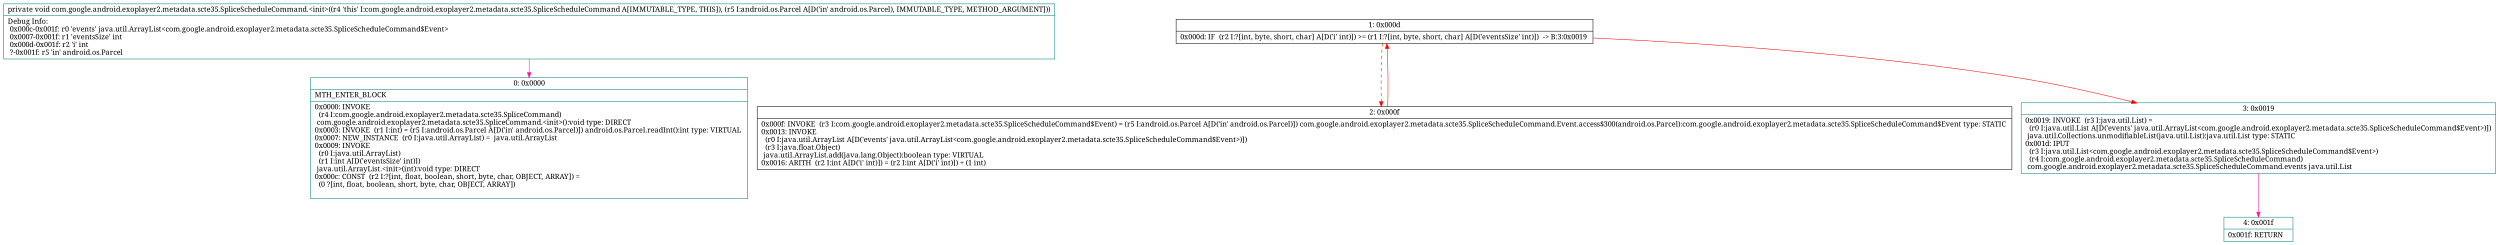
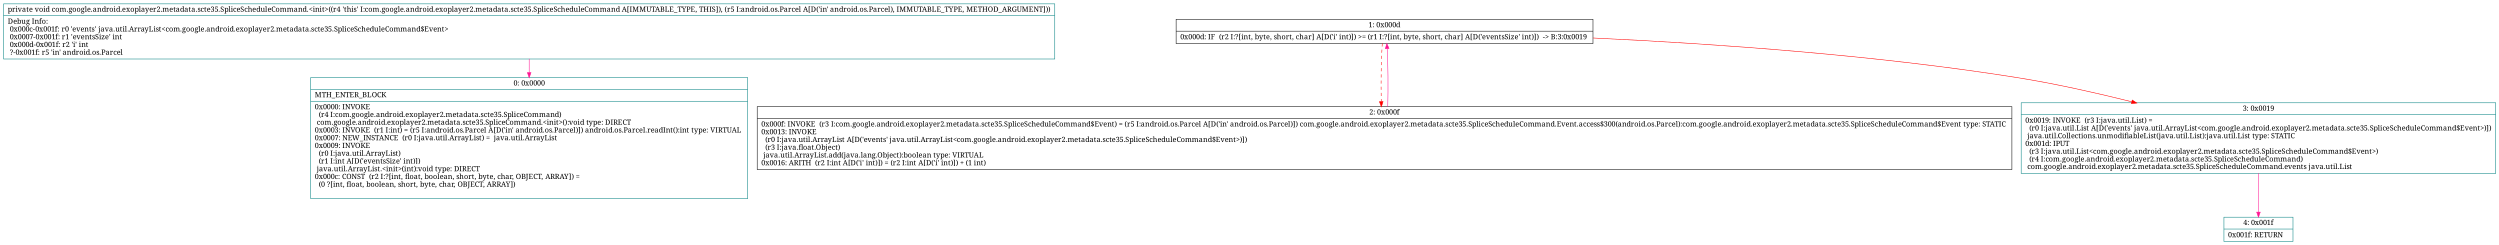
edge "2: 0x000f" -> "1: 0x000d": color red -> deeppink
